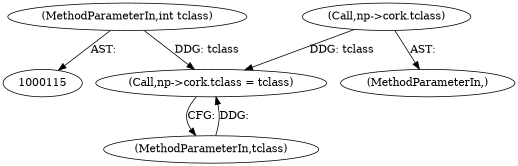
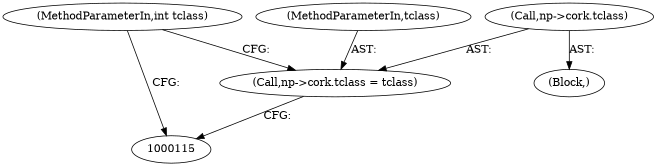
edge "(MethodParameterIn,int tclass)" -> "1000115": label "AST: " -> "CFG: "
edge "(MethodParameterIn,int tclass)" -> "(Call,np->cork.tclass = tclass)": label "DDG: tclass" -> "CFG: "
edge "(Call,np->cork.tclass)" -> "(Call,np->cork.tclass = tclass)": label "DDG: tclass" -> "AST: "
node "(MethodParameterIn,)": label "(MethodParameterIn,)" -> "(Block,)"
edge "(Call,np->cork.tclass = tclass)" -> "(MethodParameterIn,tclass)": now "(Call,np->cork.tclass = tclass)" -> "1000115"
edge "(MethodParameterIn,tclass)" -> "(Call,np->cork.tclass = tclass)": label "DDG: " -> "AST: "
